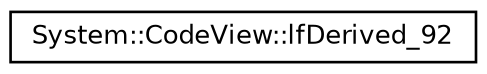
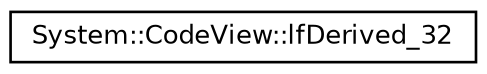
node "System::CodeView::lfDerived_92": label "System::CodeView::lfDerived_92" -> "System::CodeView::lfDerived_32"
